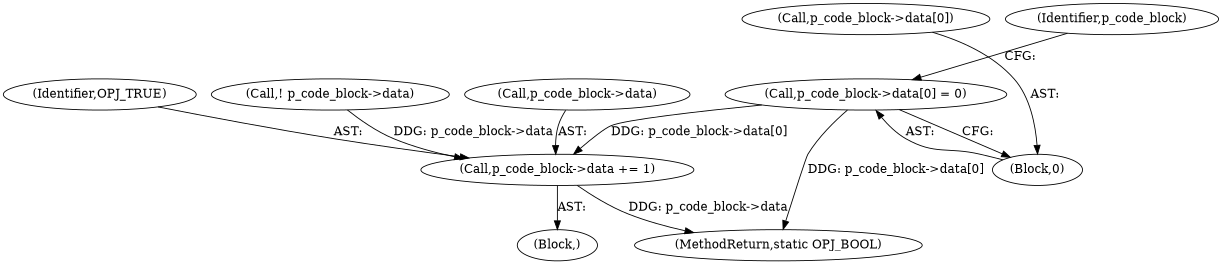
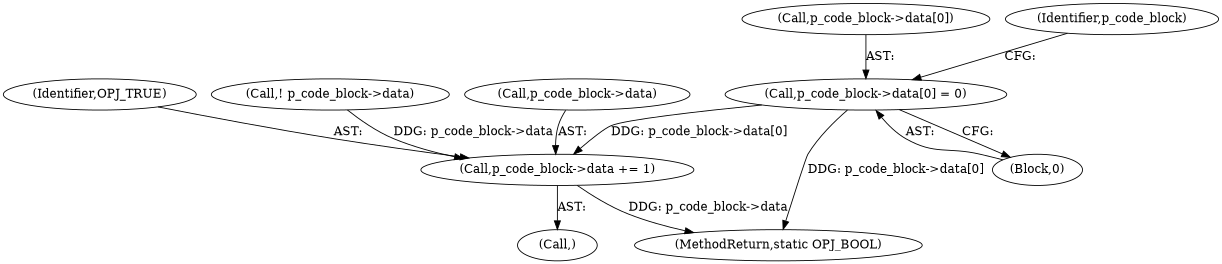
edge "(Call,p_code_block->data[0])" -> "(Block,0)": now "(Call,p_code_block->data[0])" -> "(Call,p_code_block->data[0] = 0)"
node "(Block,)": label "(Block,)" -> "(Call,)"
